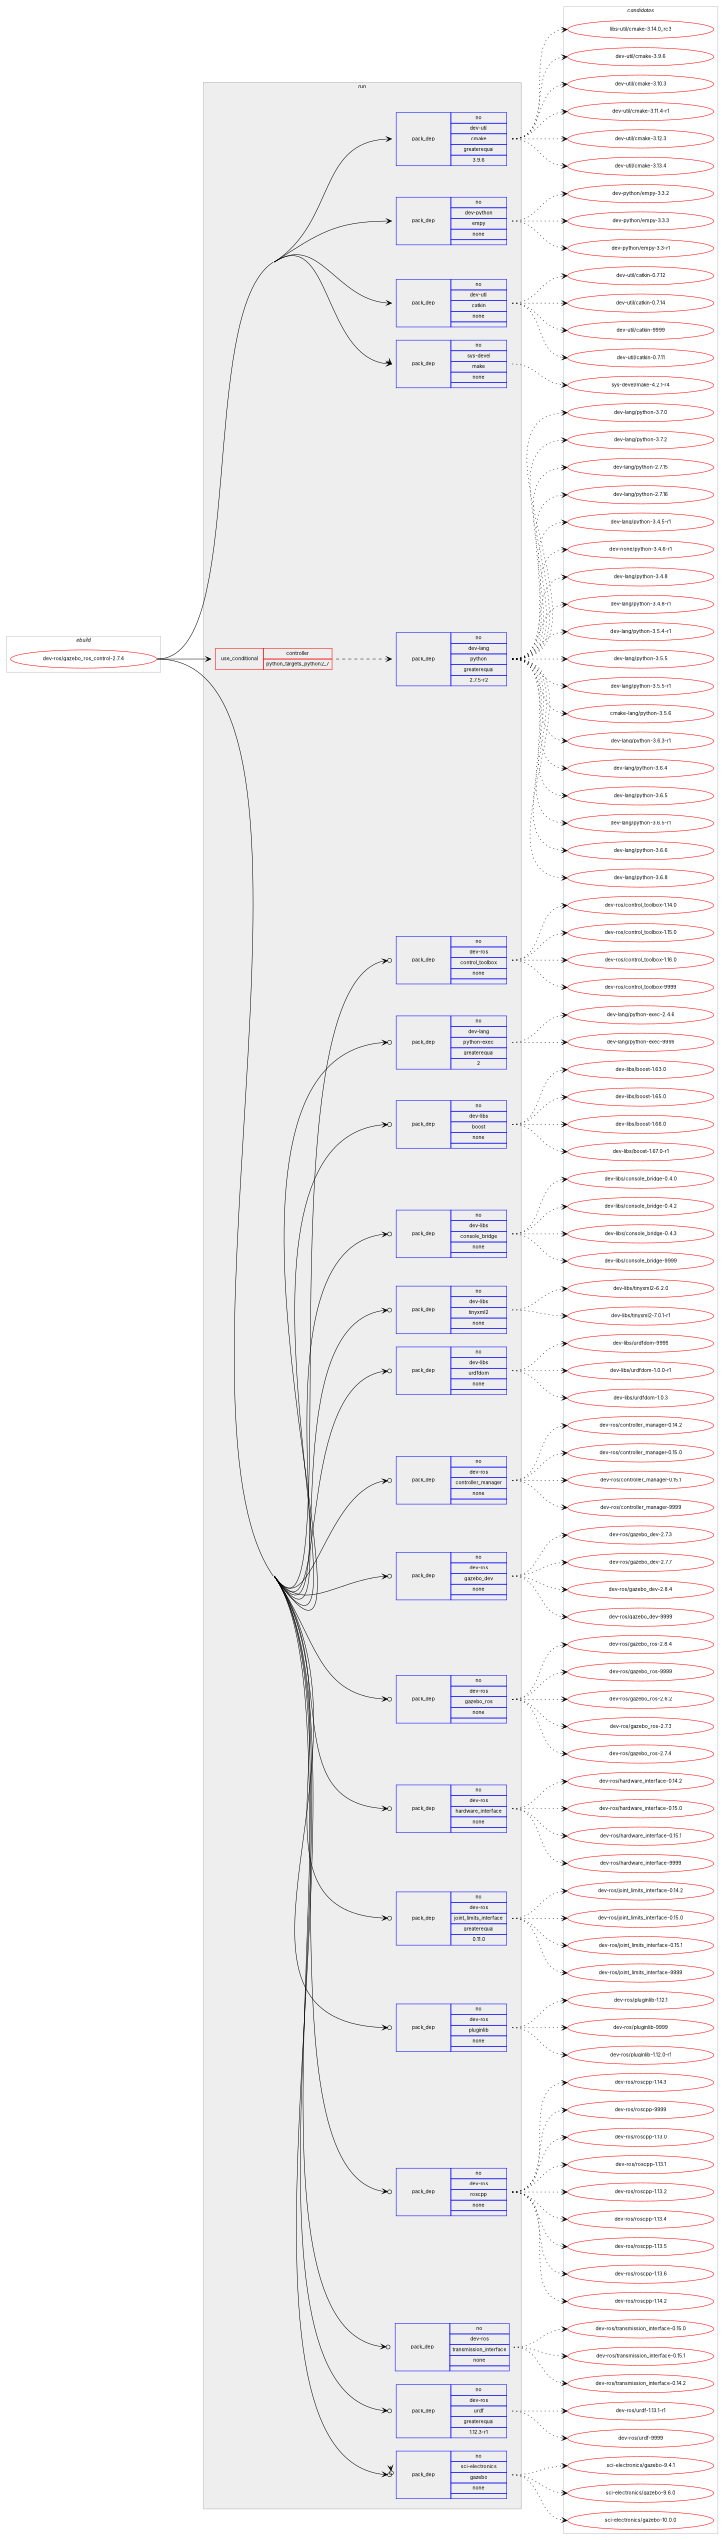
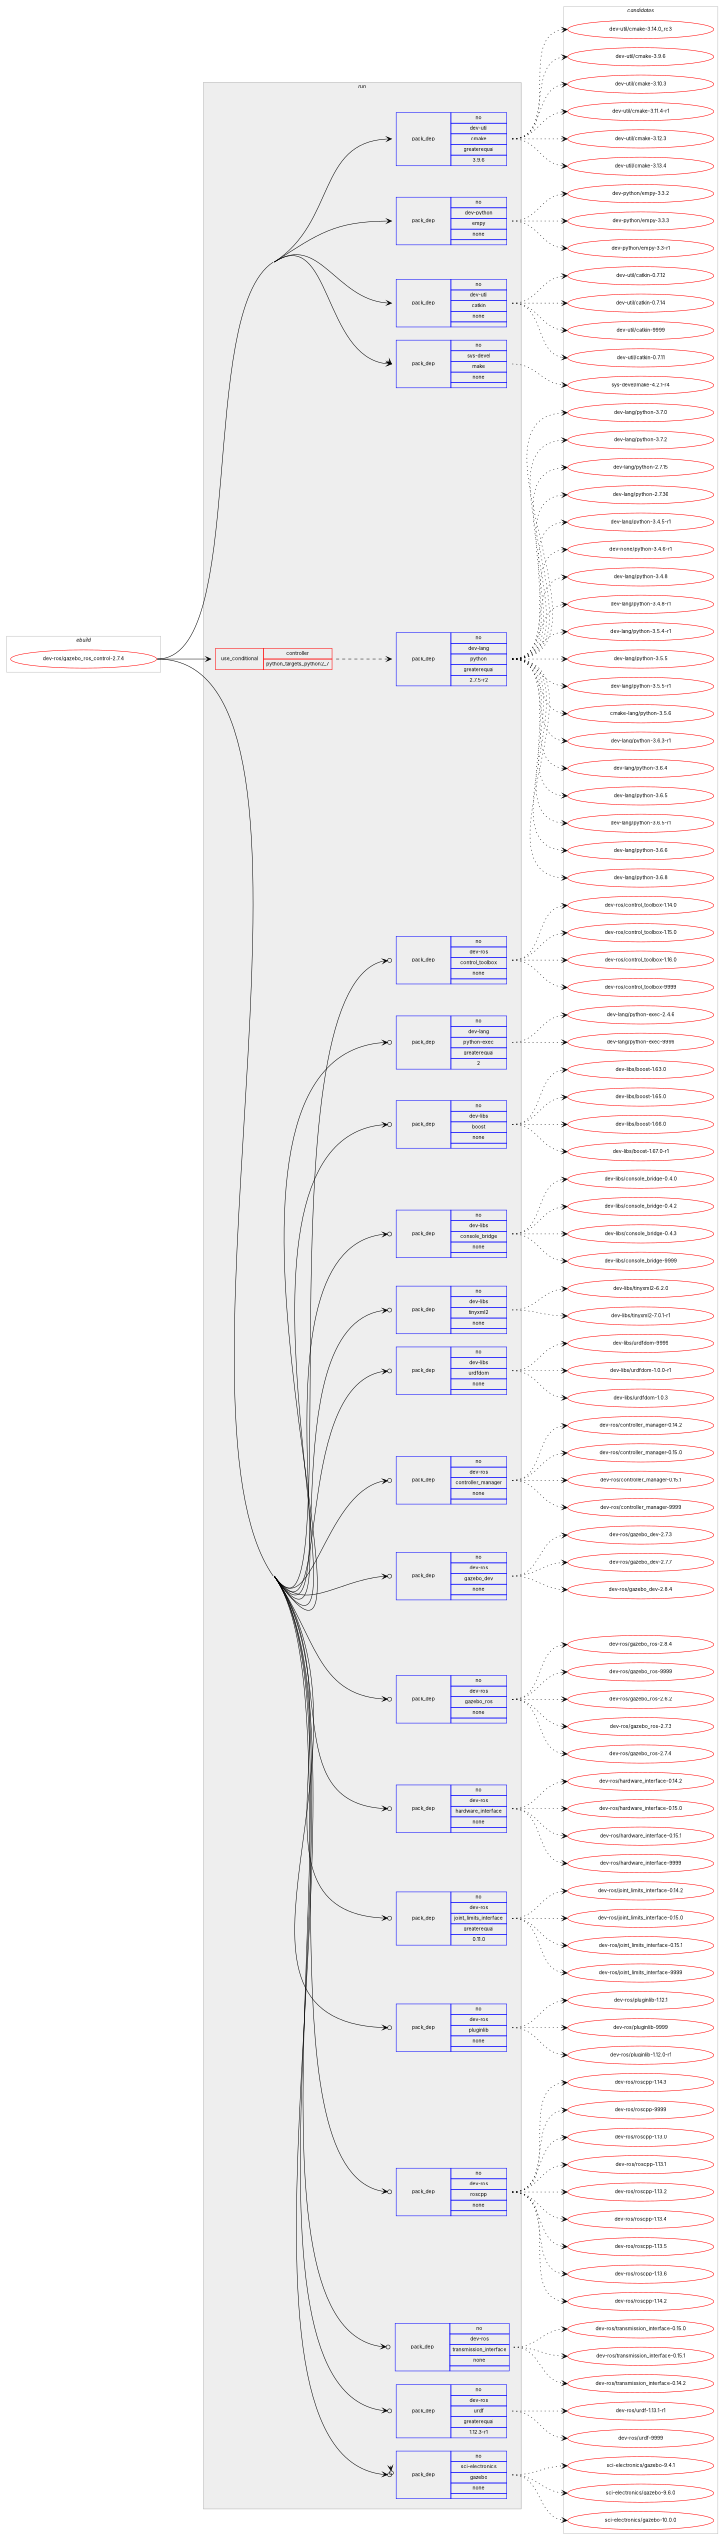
node "libs-util/cmake-3.14.0_rc3": label "libs-util/cmake-3.14.0_rc3" -> "dev-util/cmake-3.14.0_rc3"
node "dev-lang/python-2.7.16": label "dev-lang/python-2.7.16" -> "dev-lang/python-2.7.36"
node "dev-ros/gazebo_dev-9999": removed
